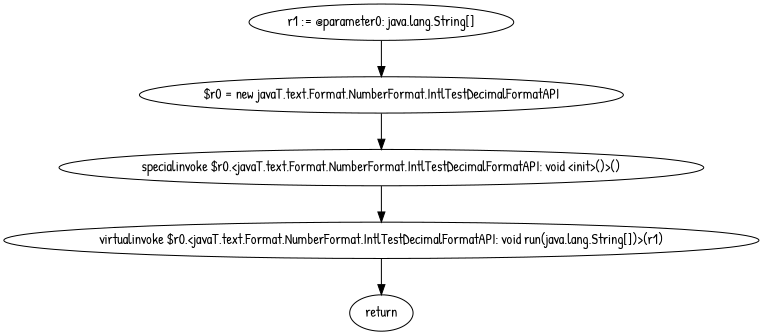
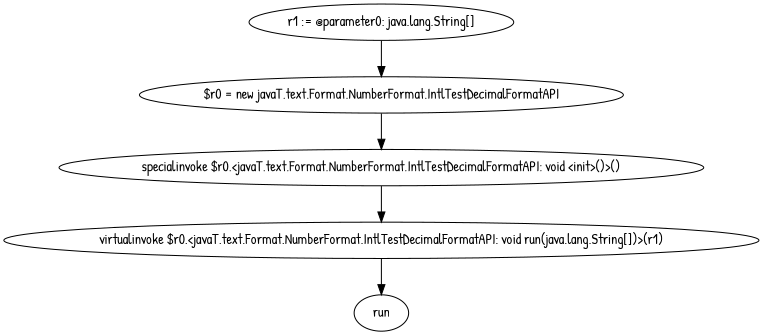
node "return": label "return" -> "run"
